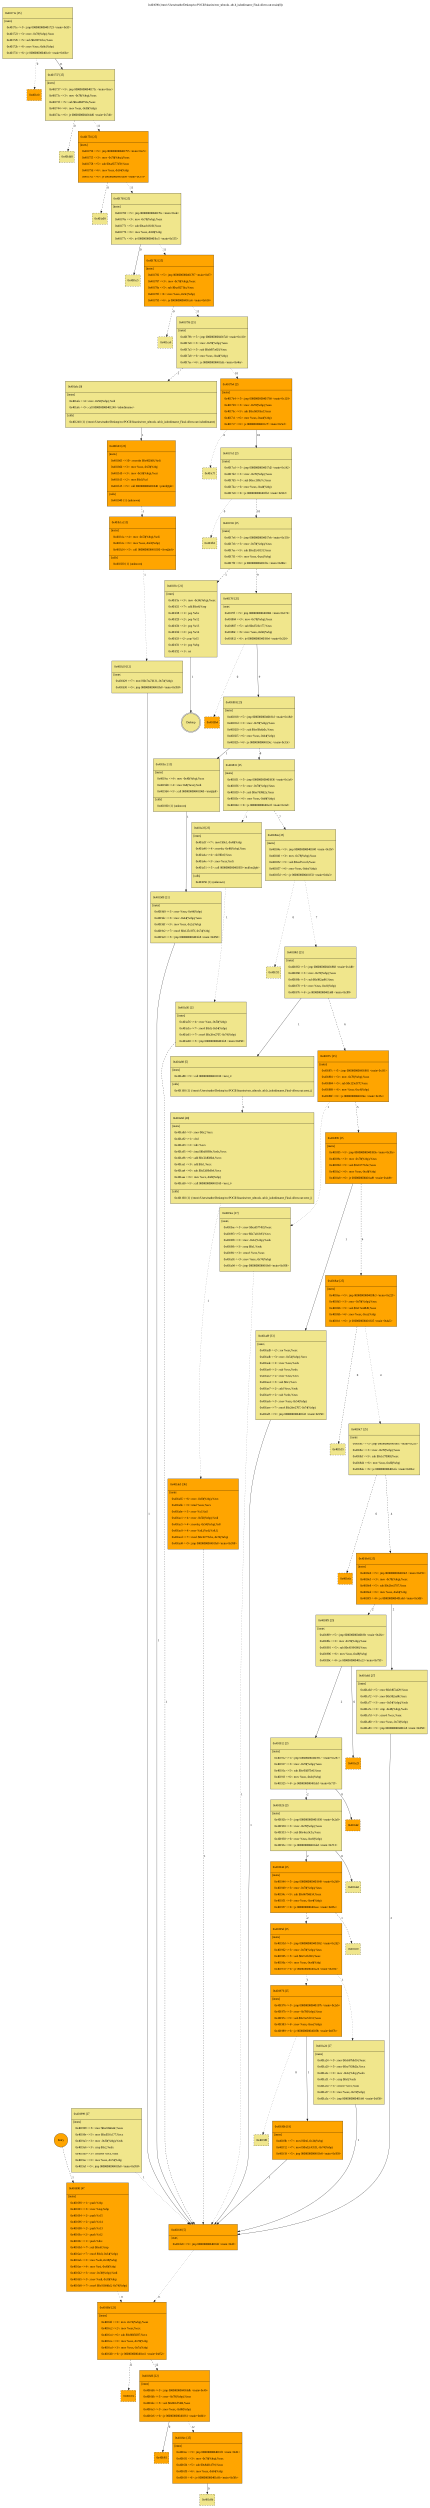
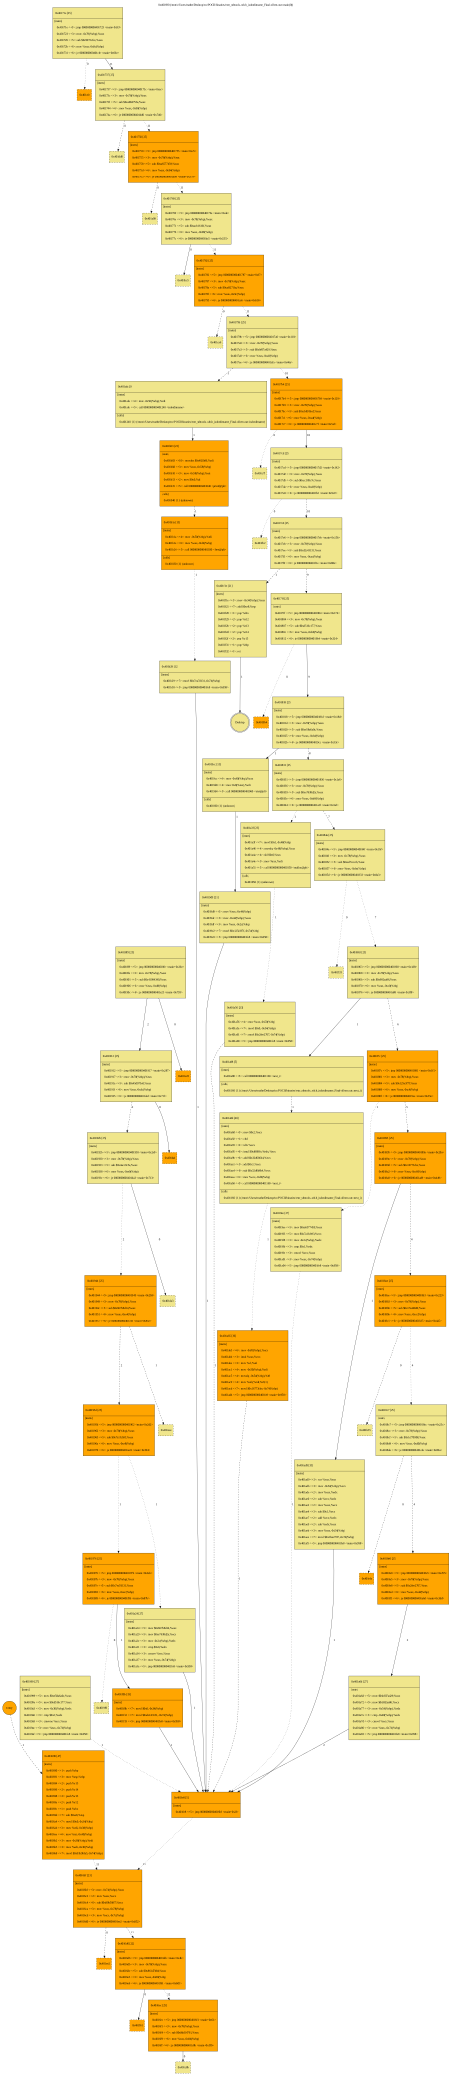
edge "0x4018e0 [25]" -> "0x4018f9 [25]": removed, label "2"
edge "0x40192b [25]" -> "0x401944 [25]": style solid -> dotted
